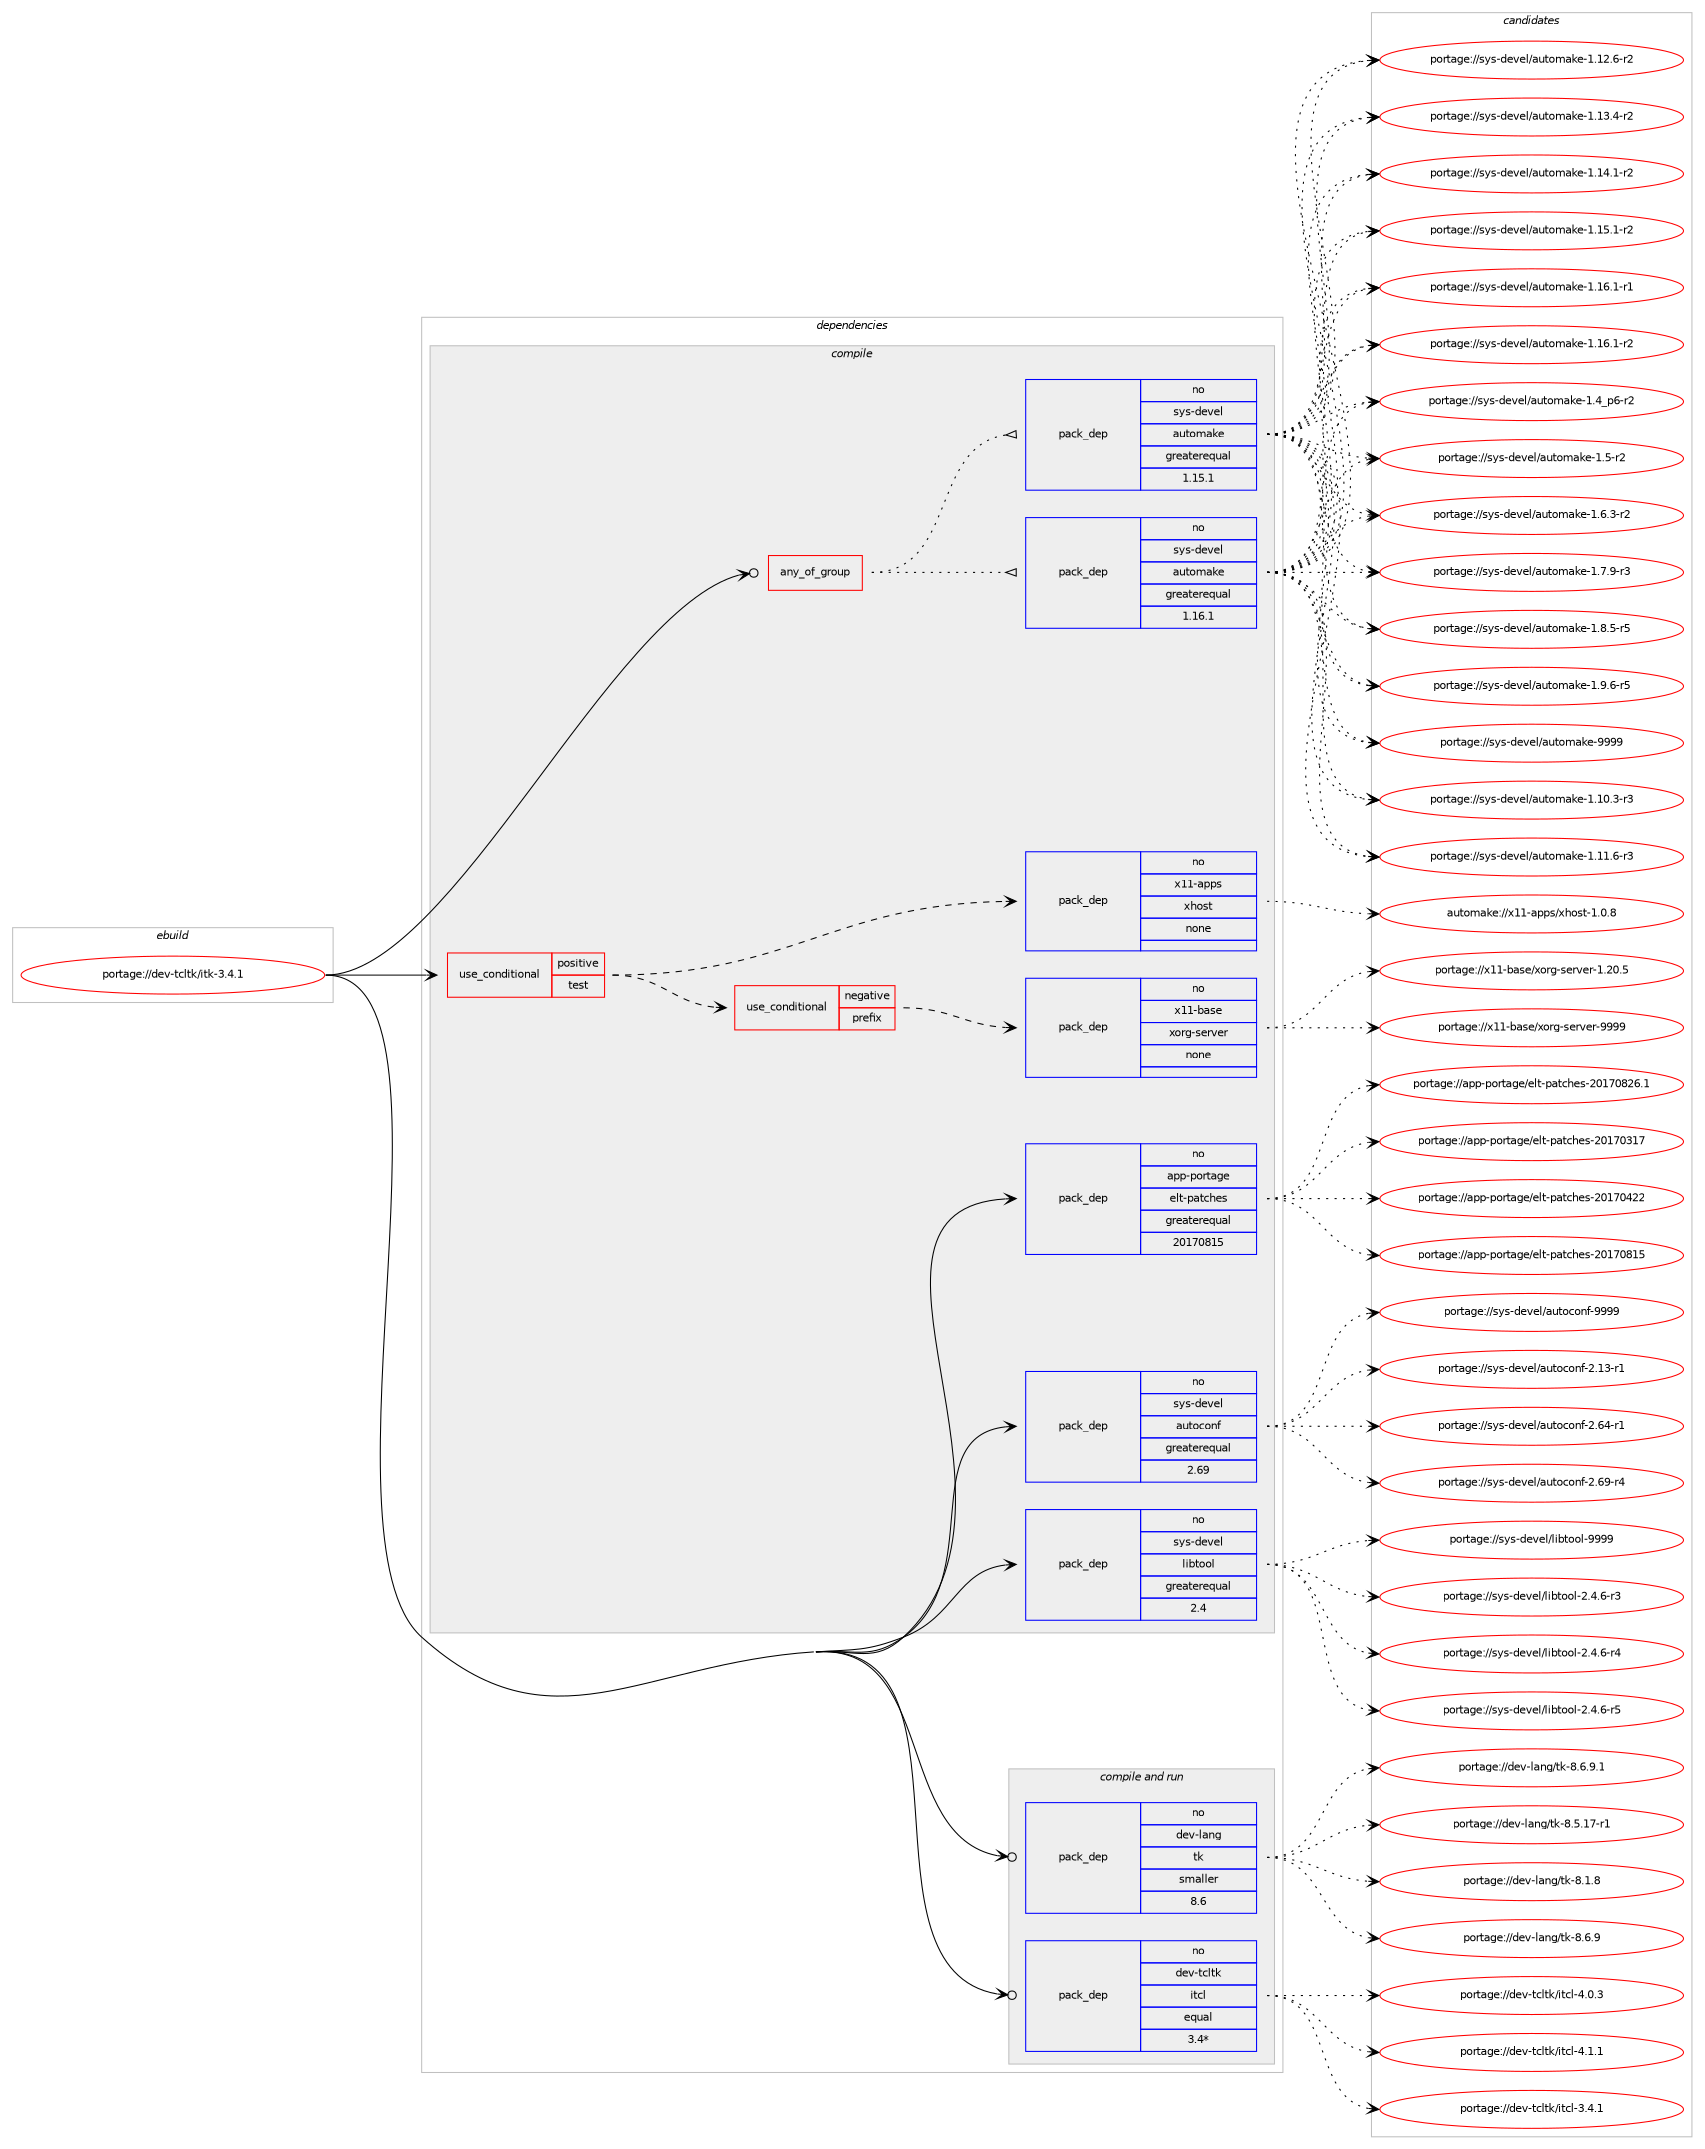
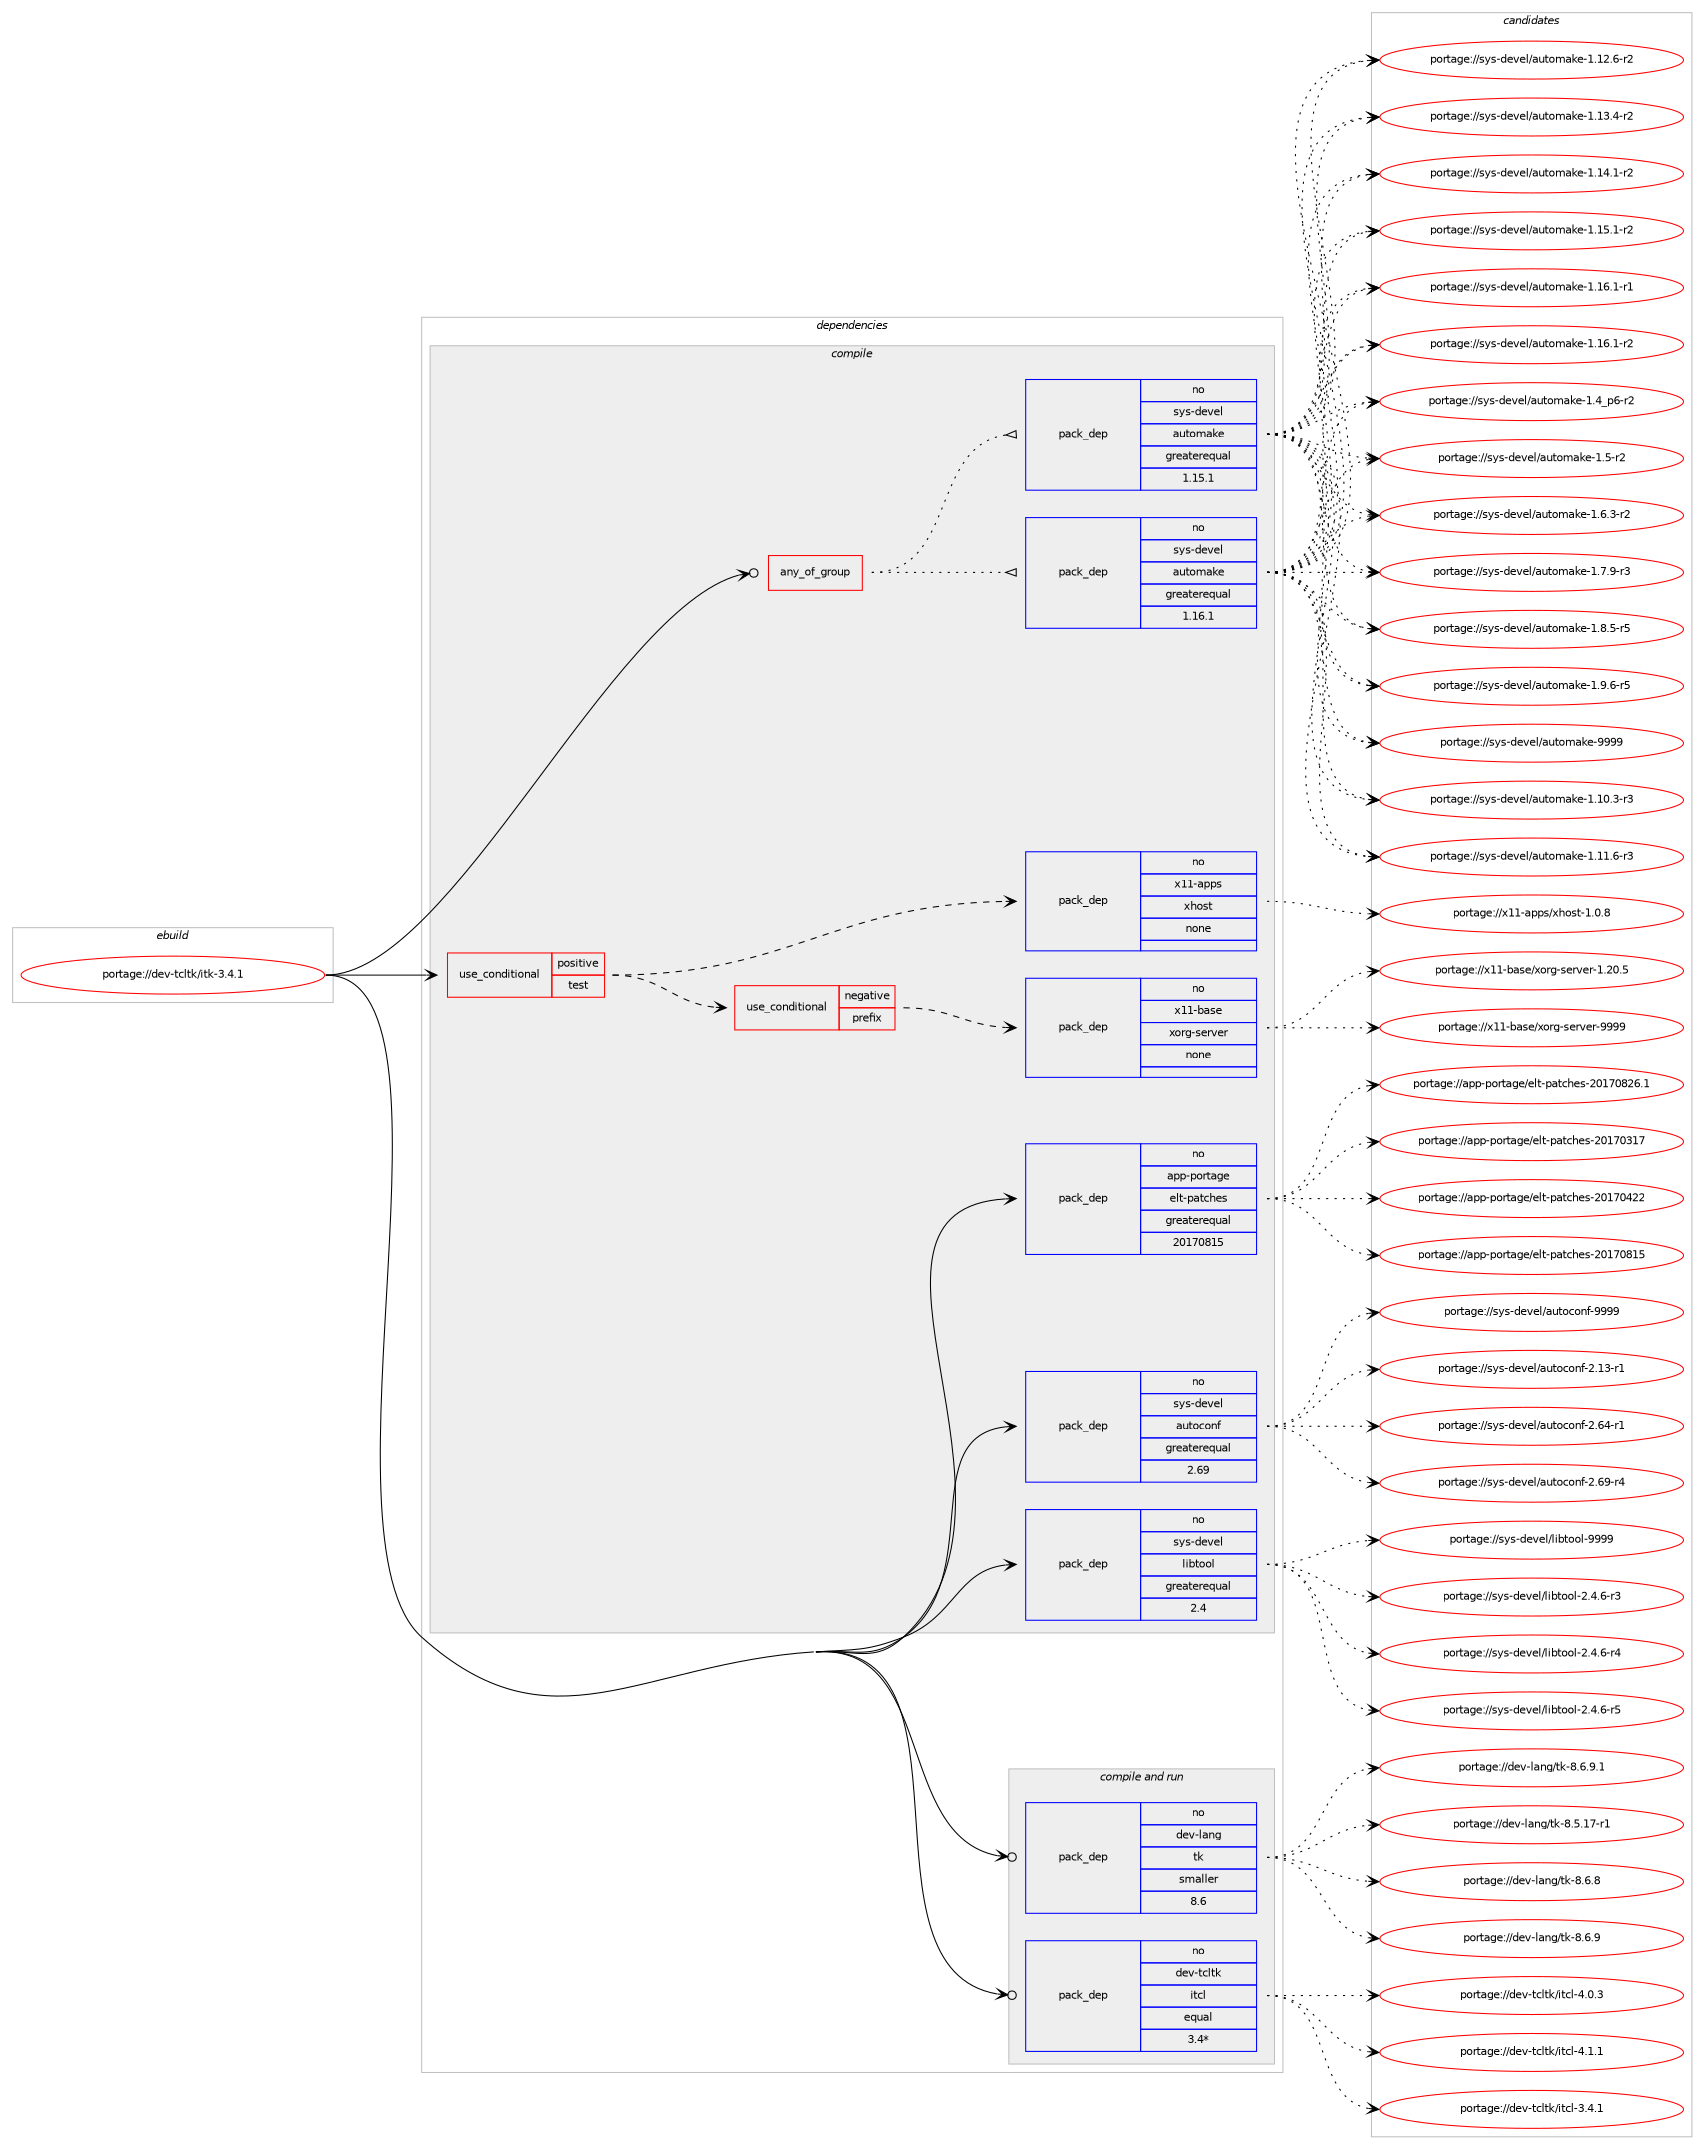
node "automake://x11-apps/xhost-1.0.8": label "automake://x11-apps/xhost-1.0.8" -> "portage://x11-apps/xhost-1.0.8"
node "portage://dev-lang/tk-8.1.8": label "portage://dev-lang/tk-8.1.8" -> "portage://dev-lang/tk-8.6.8"
